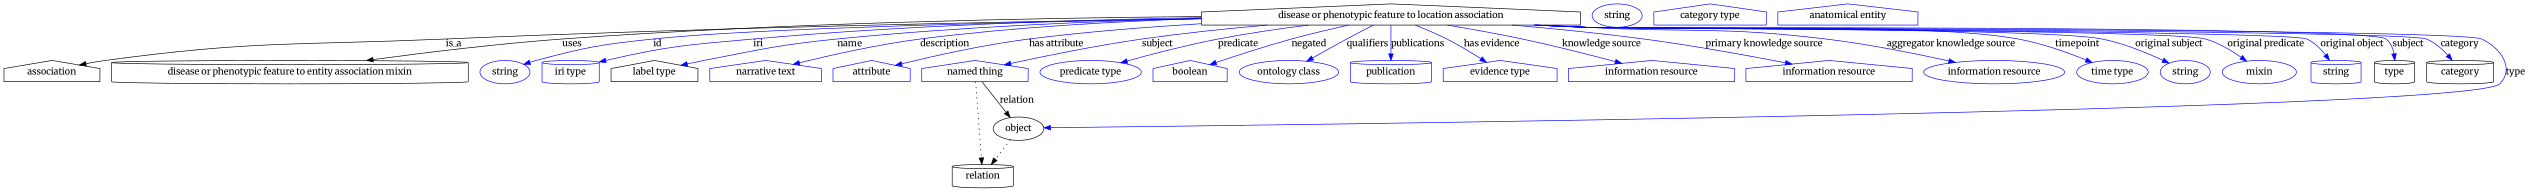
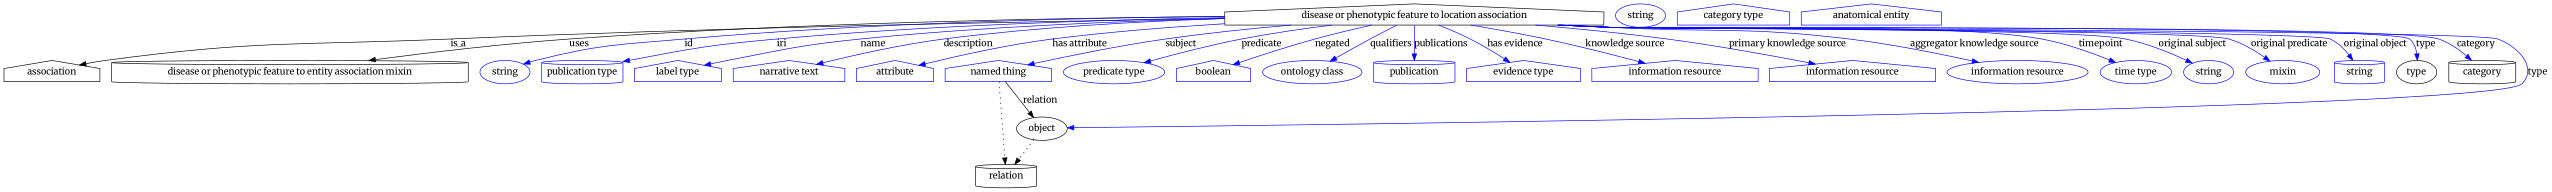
edge "disease or phenotypic feature to location association" -> "type": label "subject" -> "type"
node "iri type": label "iri type" -> "publication type"
node "label type": color black -> blue
node "type": shape cylinder -> ellipse
